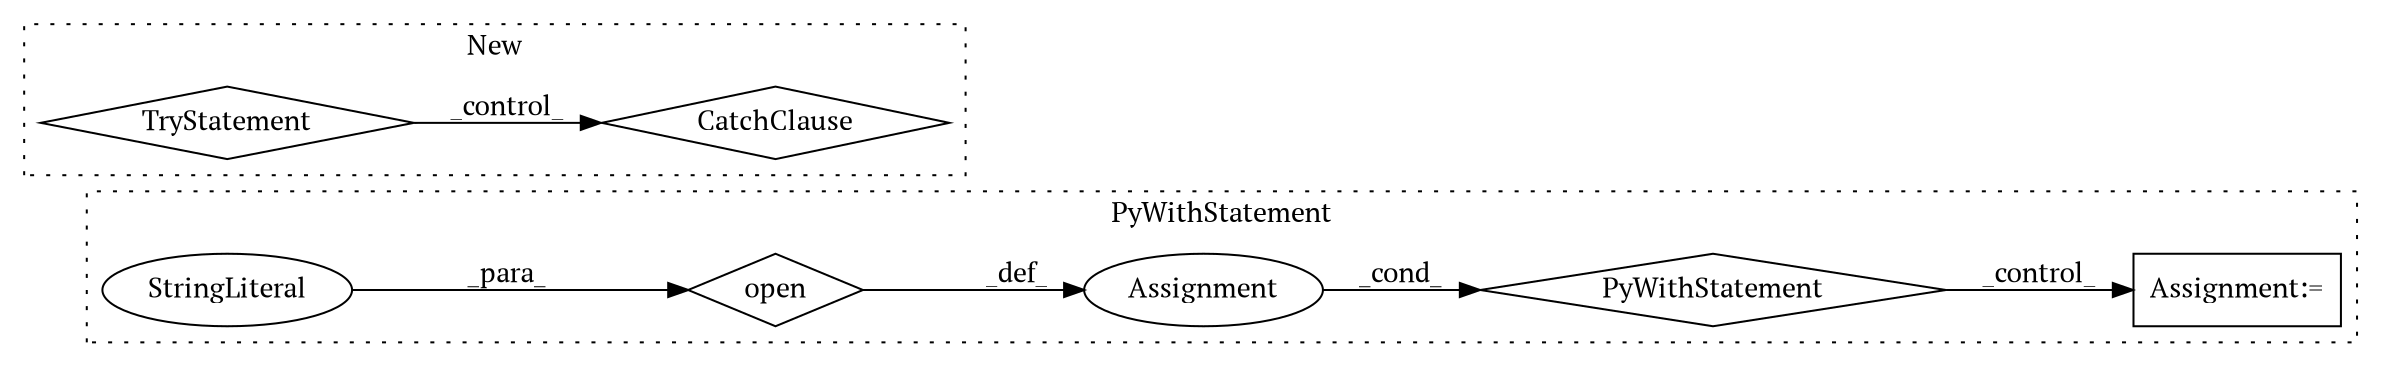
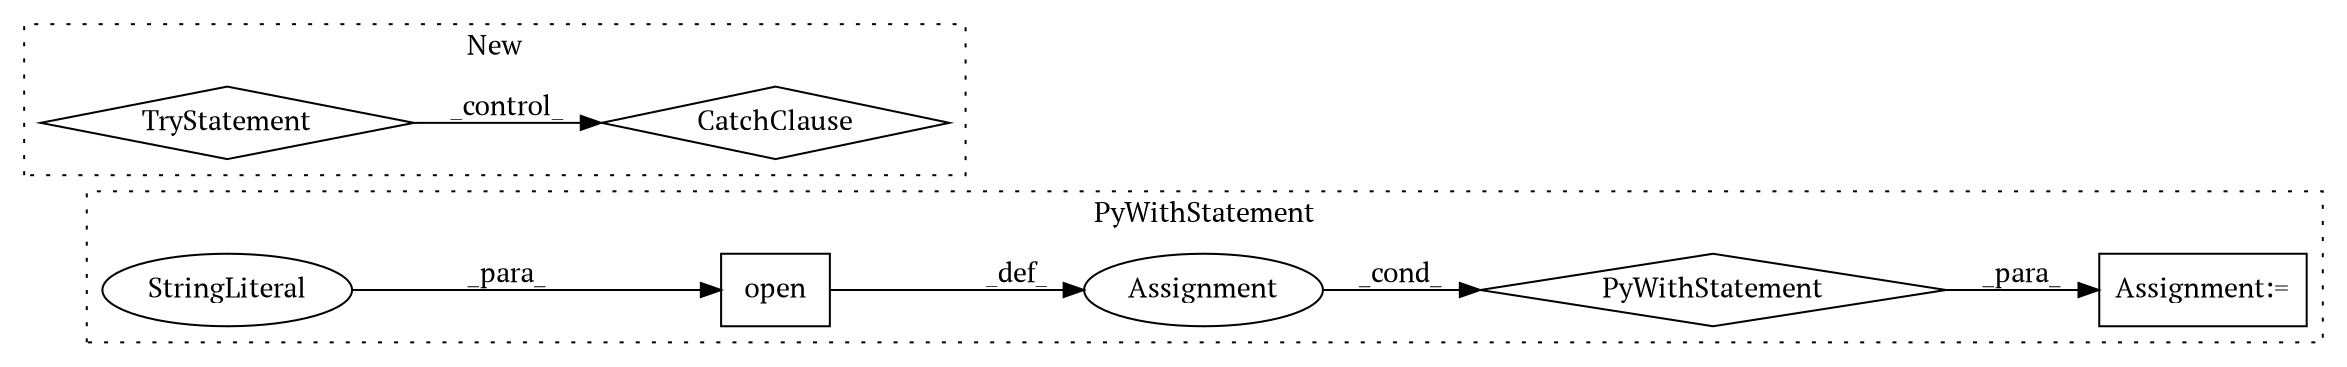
edge "PyWithStatement" -> "Assignment:=": label "_control_" -> "_para_"
node "open": shape diamond -> box
